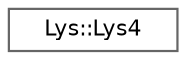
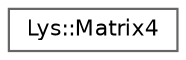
node "Lys::Lys4": label "Lys::Lys4" -> "Lys::Matrix4"
